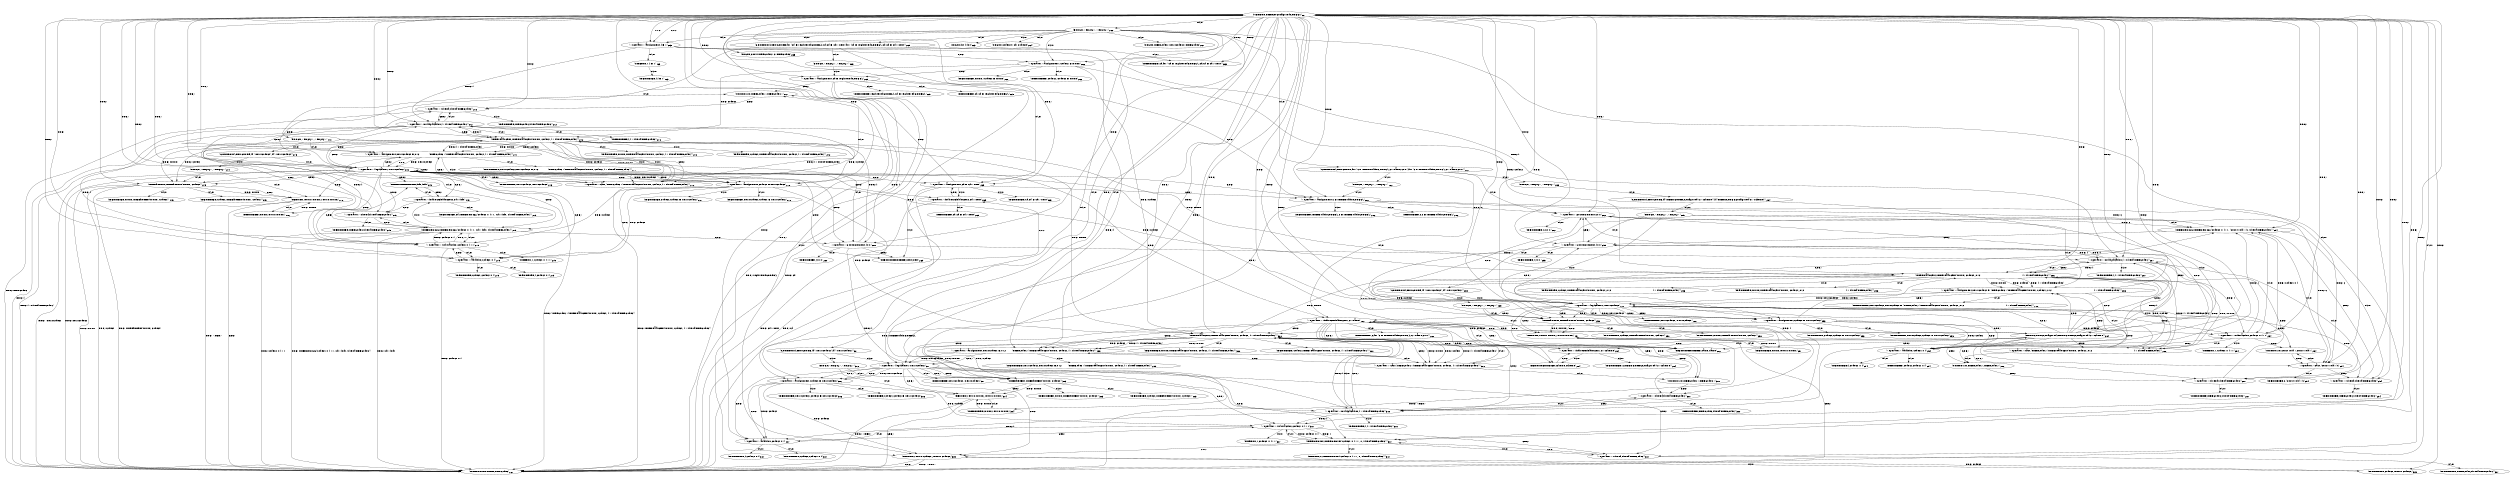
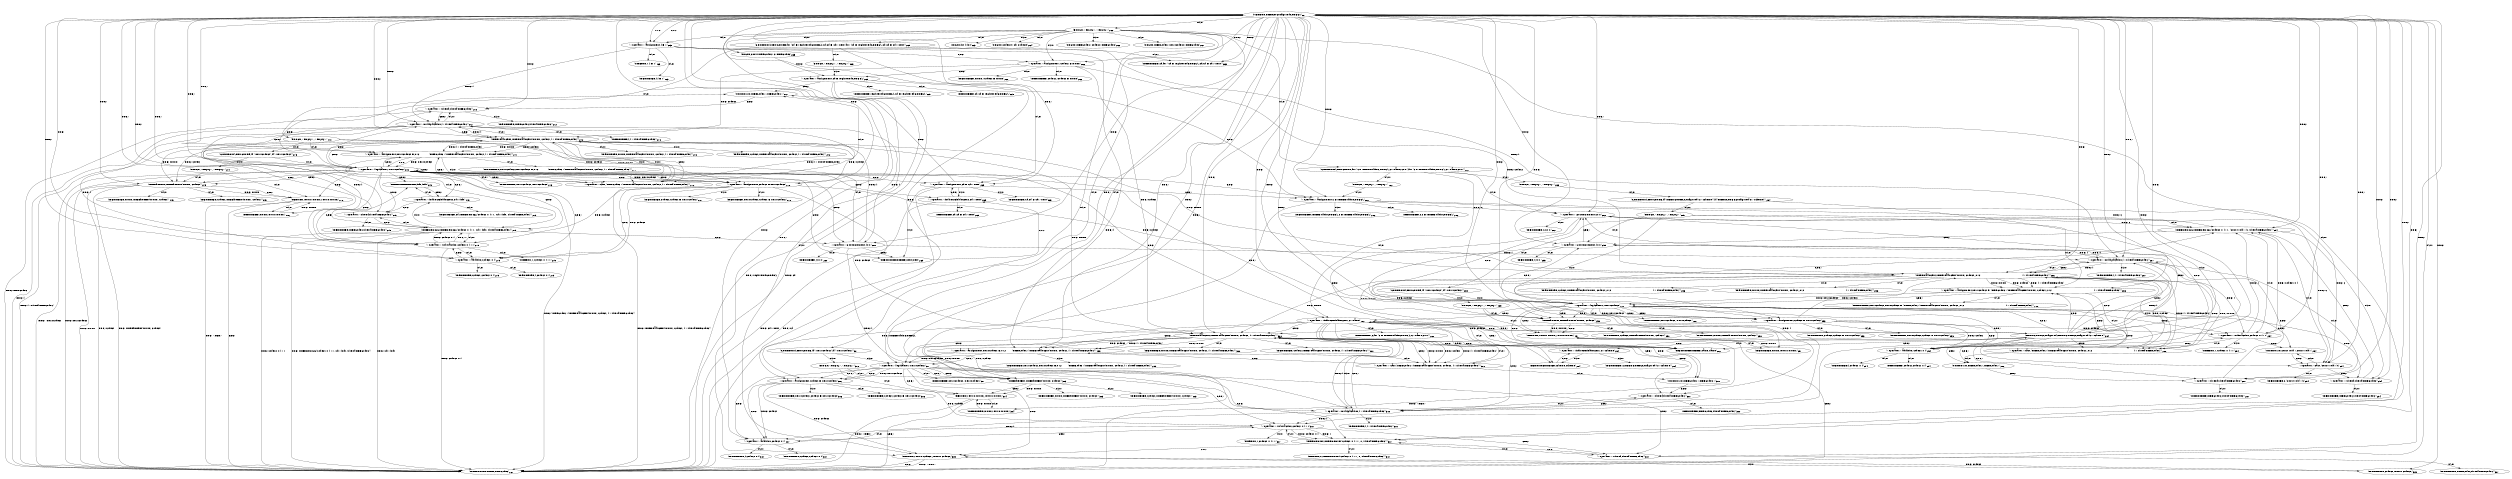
edge "(METHOD,TIFFGetConfiguredCODECs)" -> "(<operator>.assignment,cd = registeredCODECS)": now "(LOCAL,const TIFFCodec* c: TIFFCodec)" -> "(<operator>.assignment,cd = registeredCODECS)"
node "(LOCAL,TIFFCodec* codecs: TIFFCodec)": added
edge "(LITERAL,1,i = 1)" -> "(IDENTIFIER,i,i = 1)": now "(<operator>.assignment,i = 1)" -> "(IDENTIFIER,i,i = 1)"
edge "(<operator>.postIncrement,c++)" -> "(FIELD_IDENTIFIER,name,name)": added, label "CFG:"
edge "(<operator>.indirectFieldAccess,c->name)" -> "(TIFFIsCODECConfigured,TIFFIsCODECConfigured(c->scheme))": label "CDG: " -> "DDG: "
edge "(<operator>.indirectFieldAccess,c->name)" -> "(<operator>.indirectFieldAccess,c->scheme)": removed, label "CDG:"
